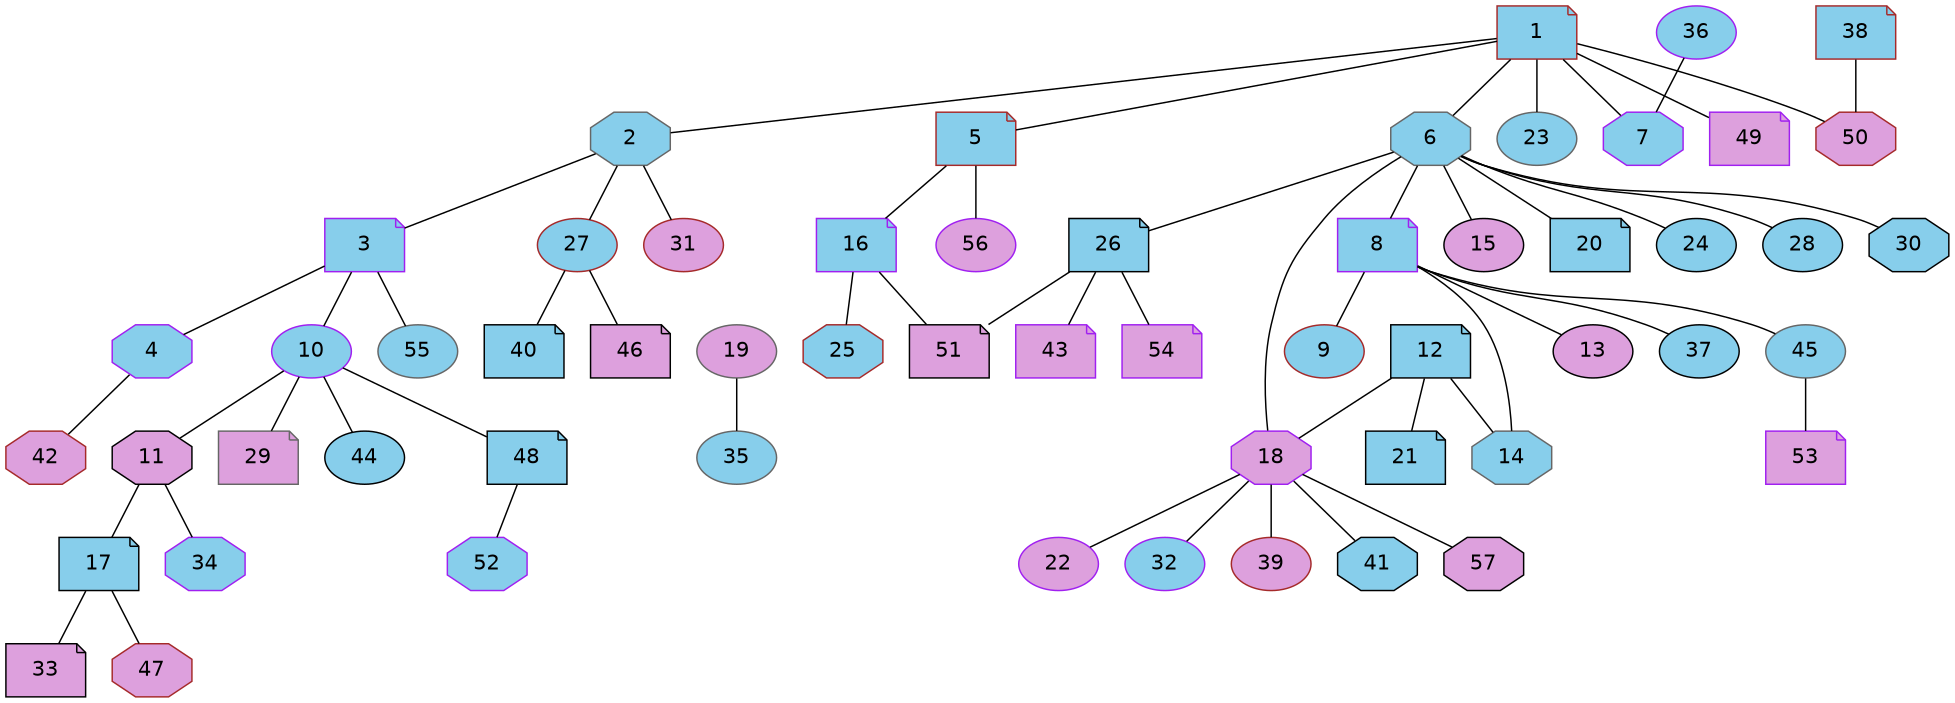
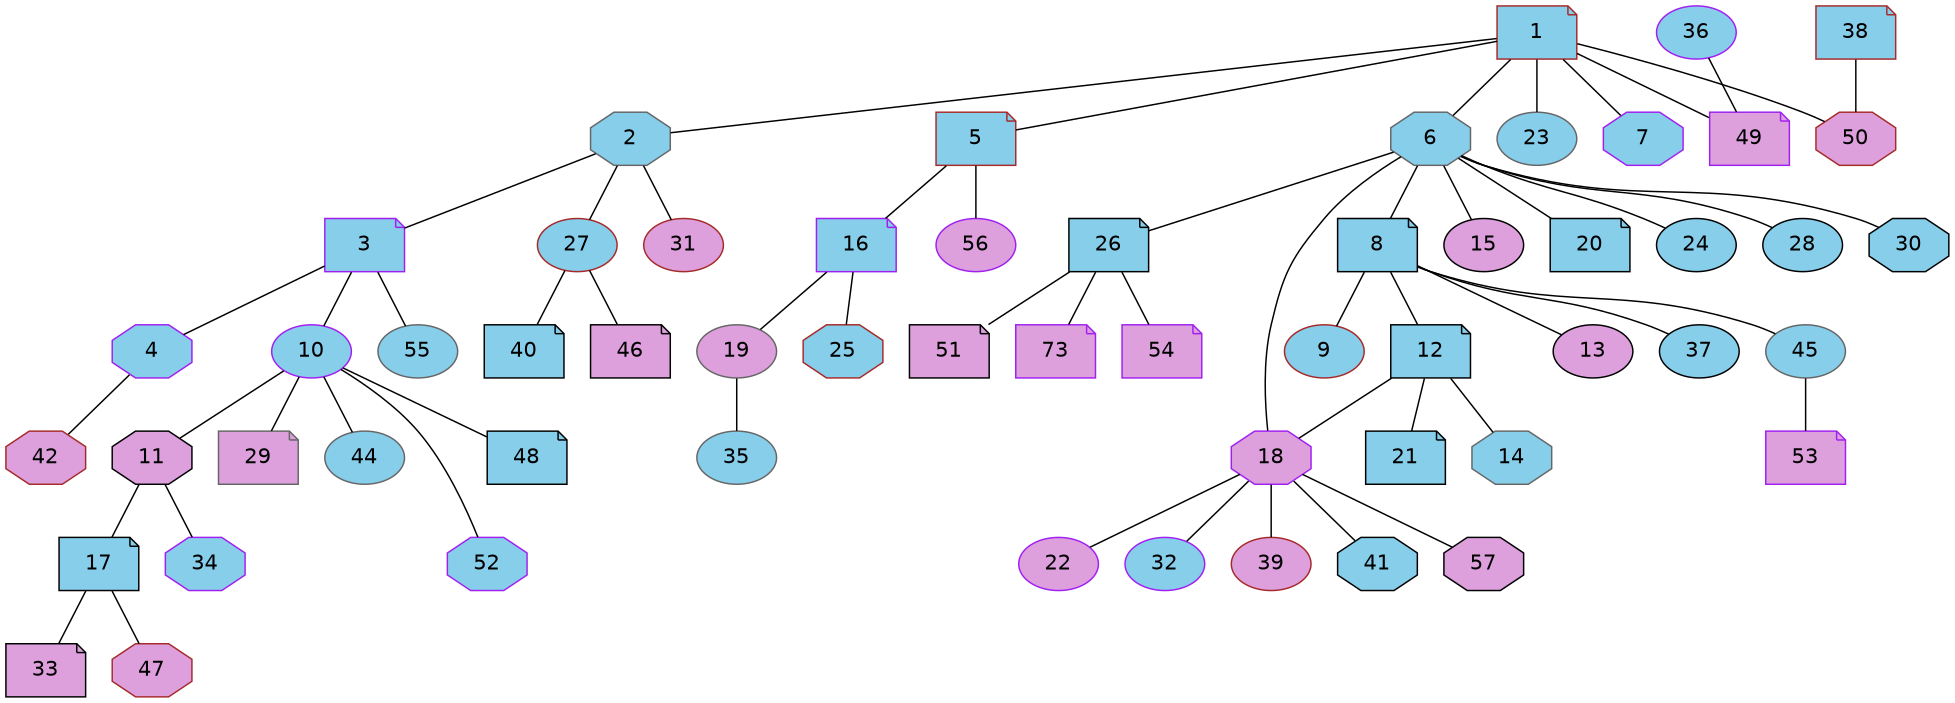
edge "36" -- "7": now "36" -- "49"
node "8": color purple -> black
edge "16" -- "51": now "16" -- "19"
edge "8" -- "14": now "8" -- "12"
node "43": label "43" -> "73"
node "44": color black -> gray40
edge "48" -- "52": now "10" -- "52"
